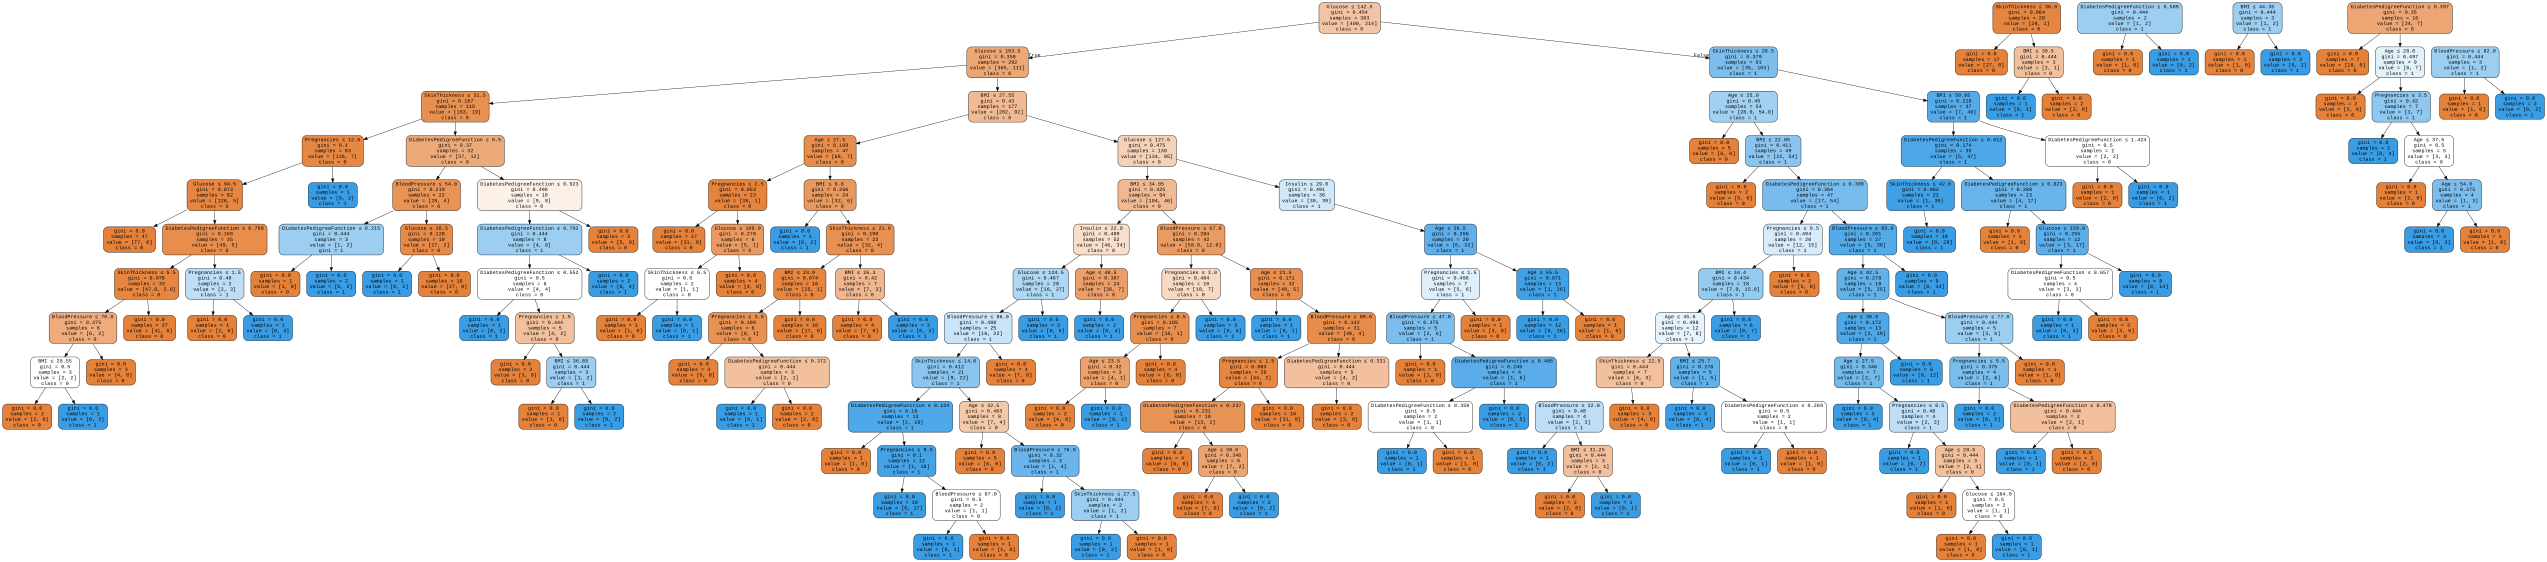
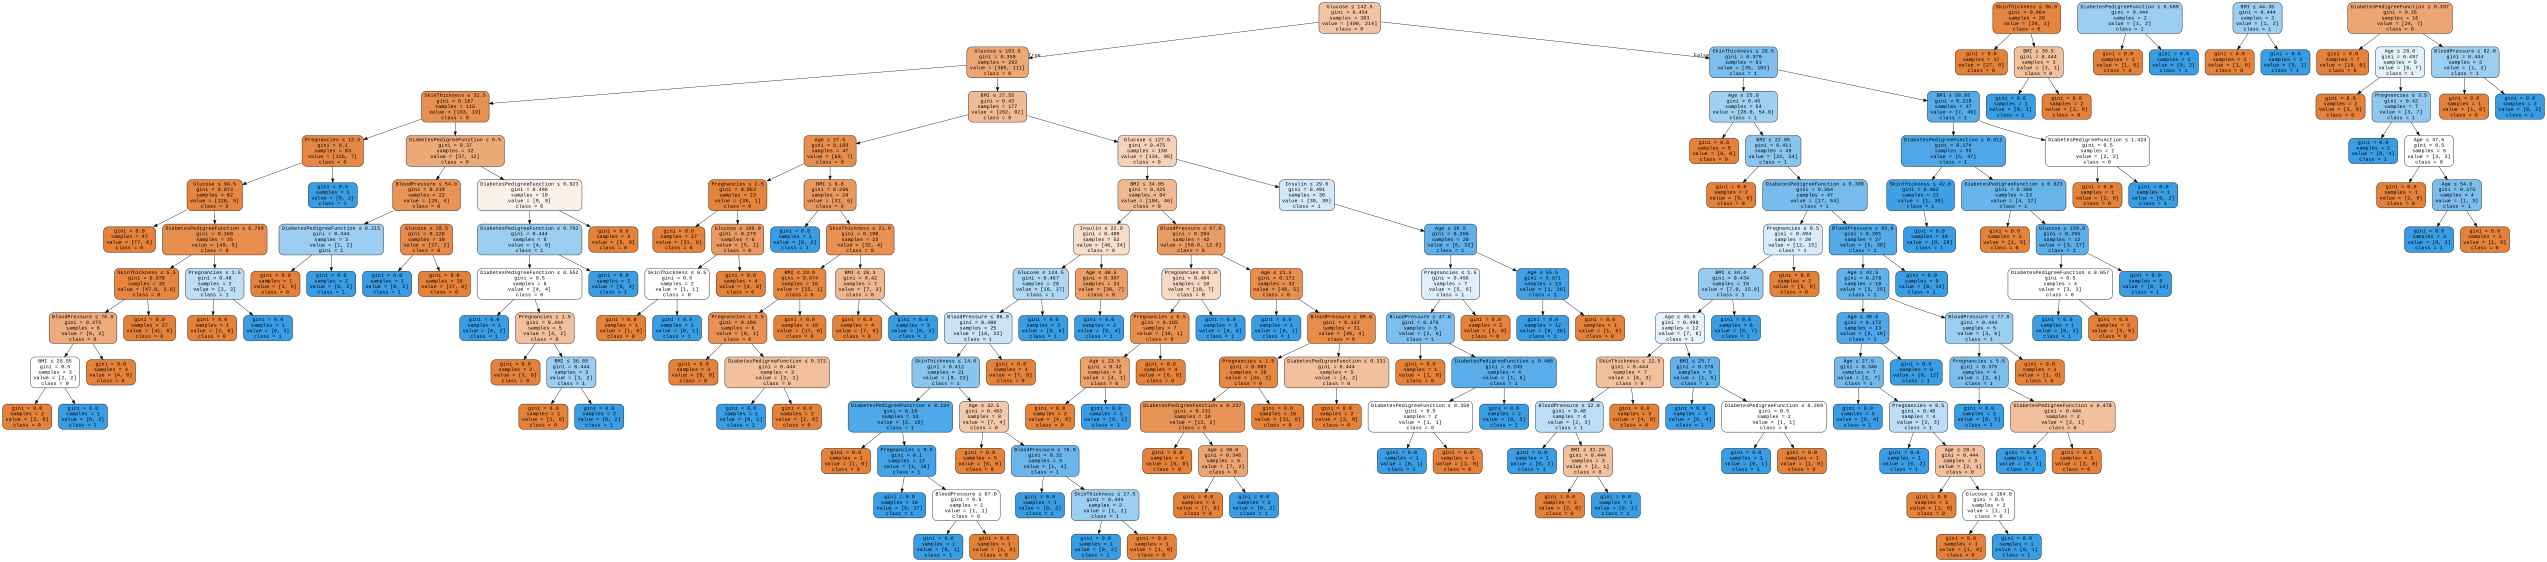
edge "DiabetesPedigreeFunction ≤ 0.397" -> "Age ≤ 28.0": now "DiabetesPedigreeFunction ≤ 0.397" -> "BloodPressure ≤ 82.0"
edge "SkinThickness ≤ 28.5" -> "Age ≤ 25.0": added
edge "BloodPressure ≤ 54.0" -> "Glucose ≤ 28.5": removed
edge "SkinThickness ≤ 22.5" -> "BloodPressure ≤ 32.0": added
